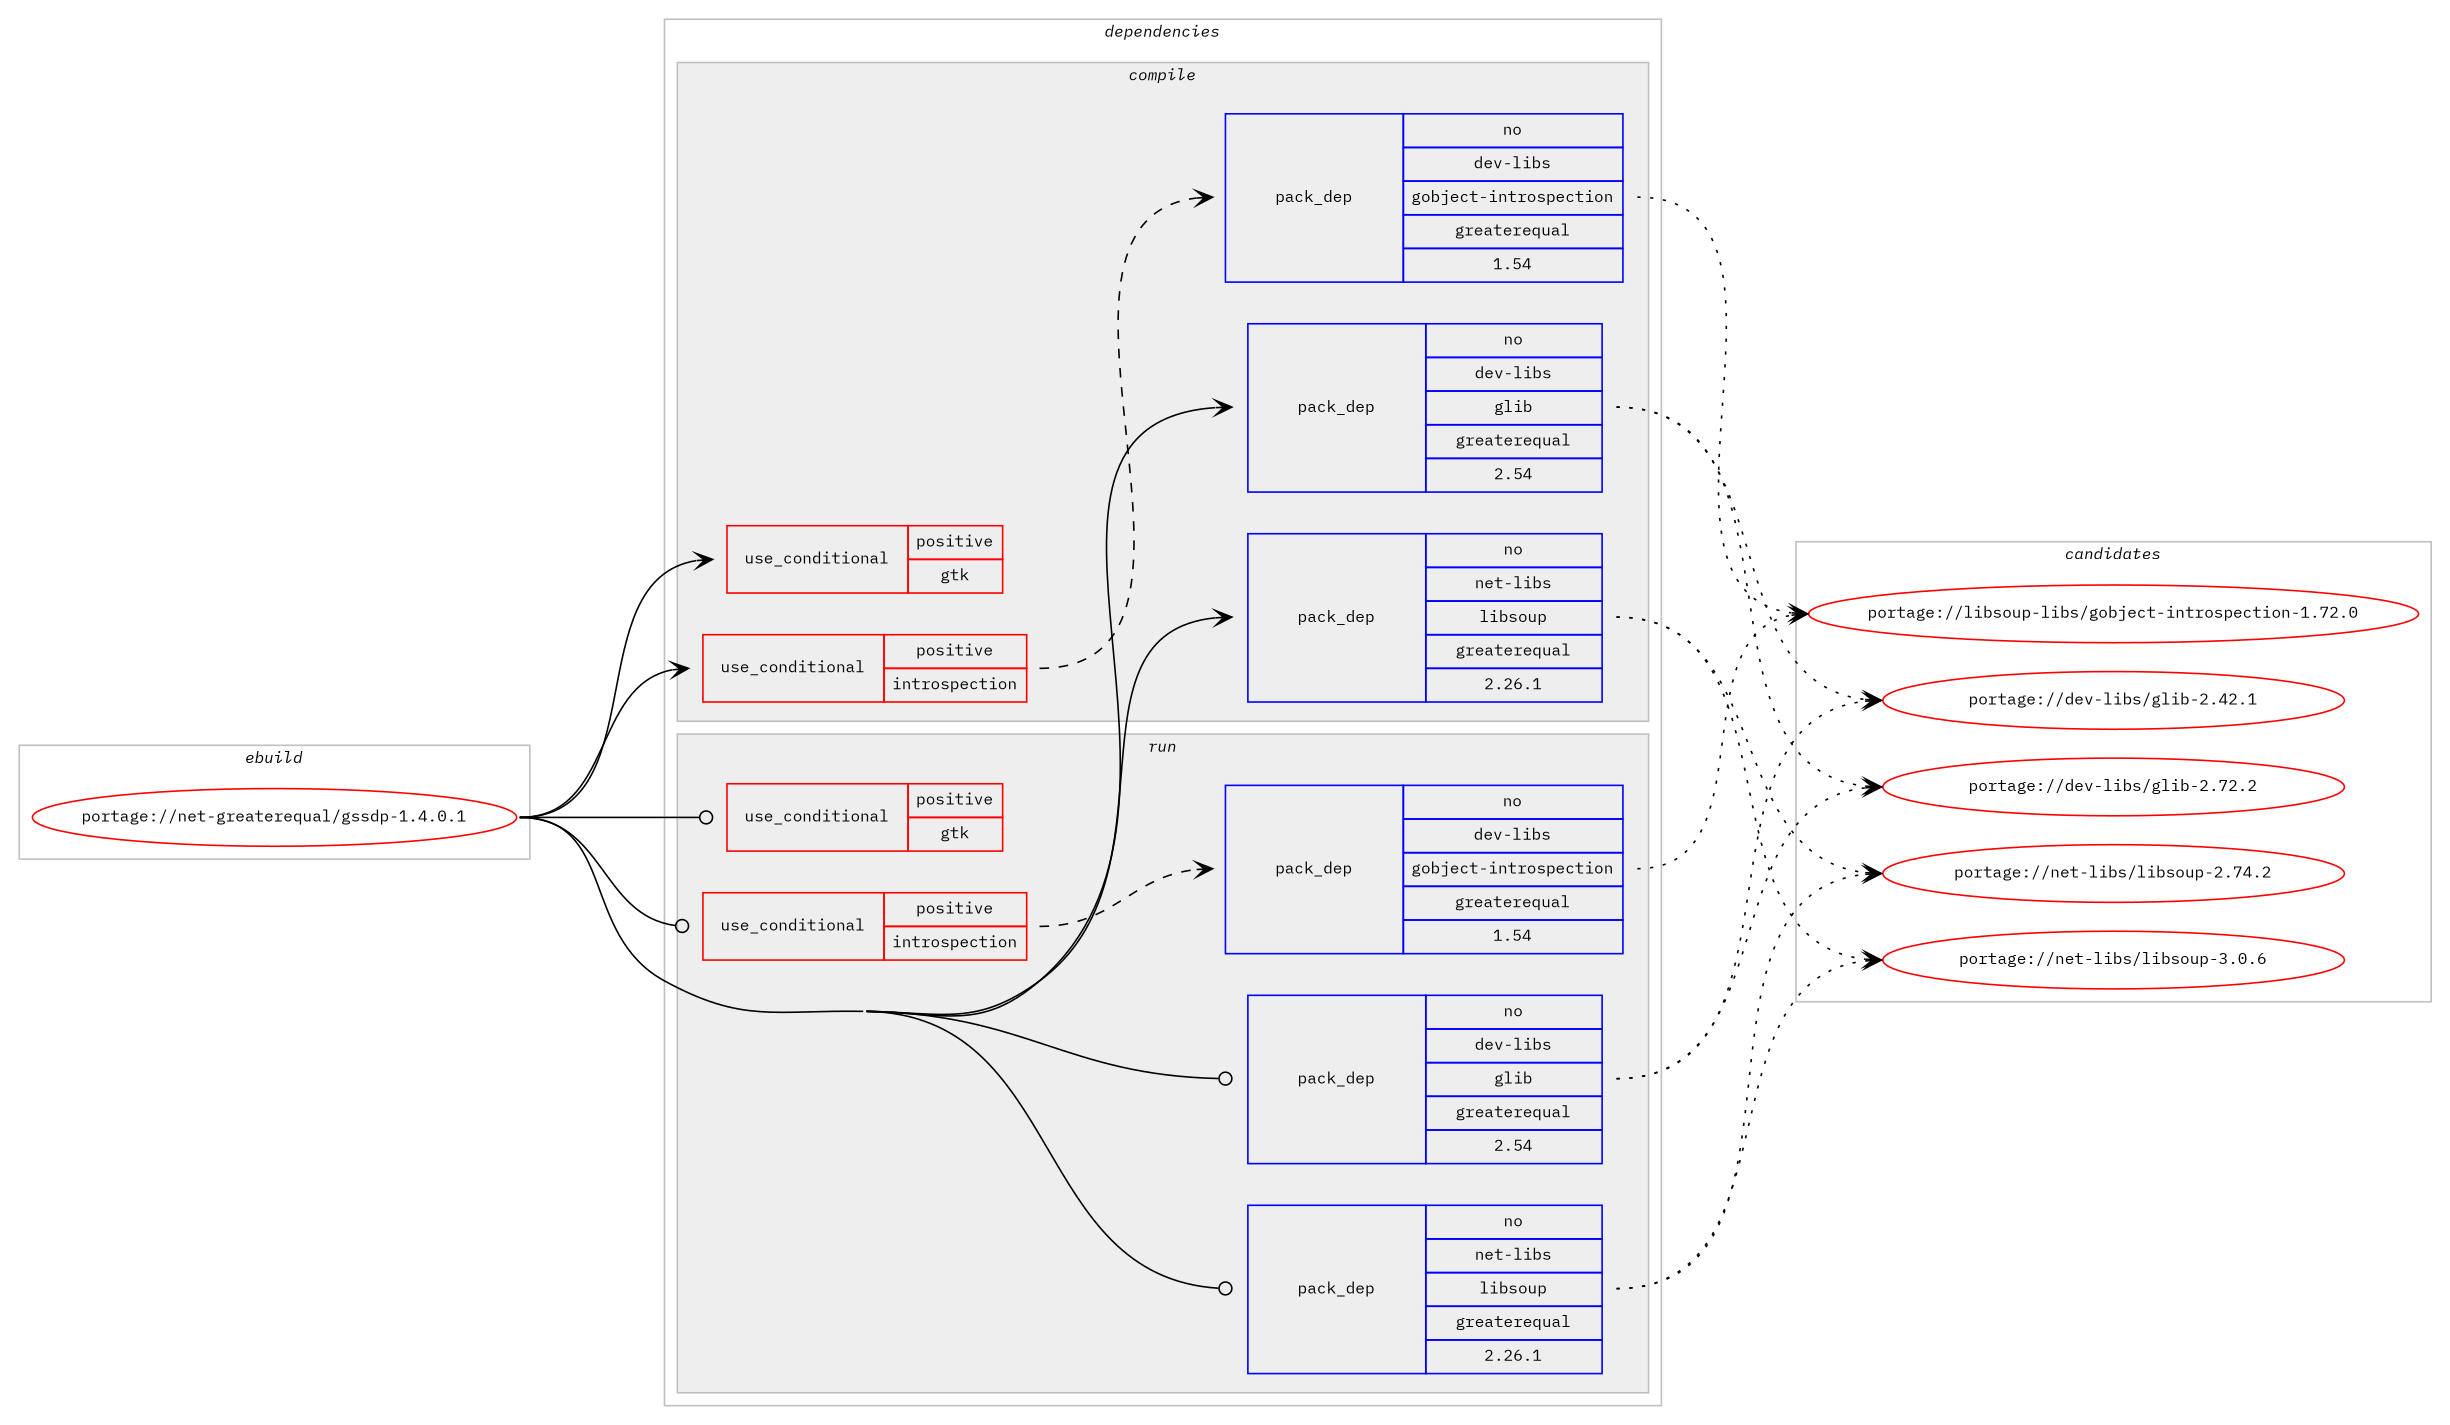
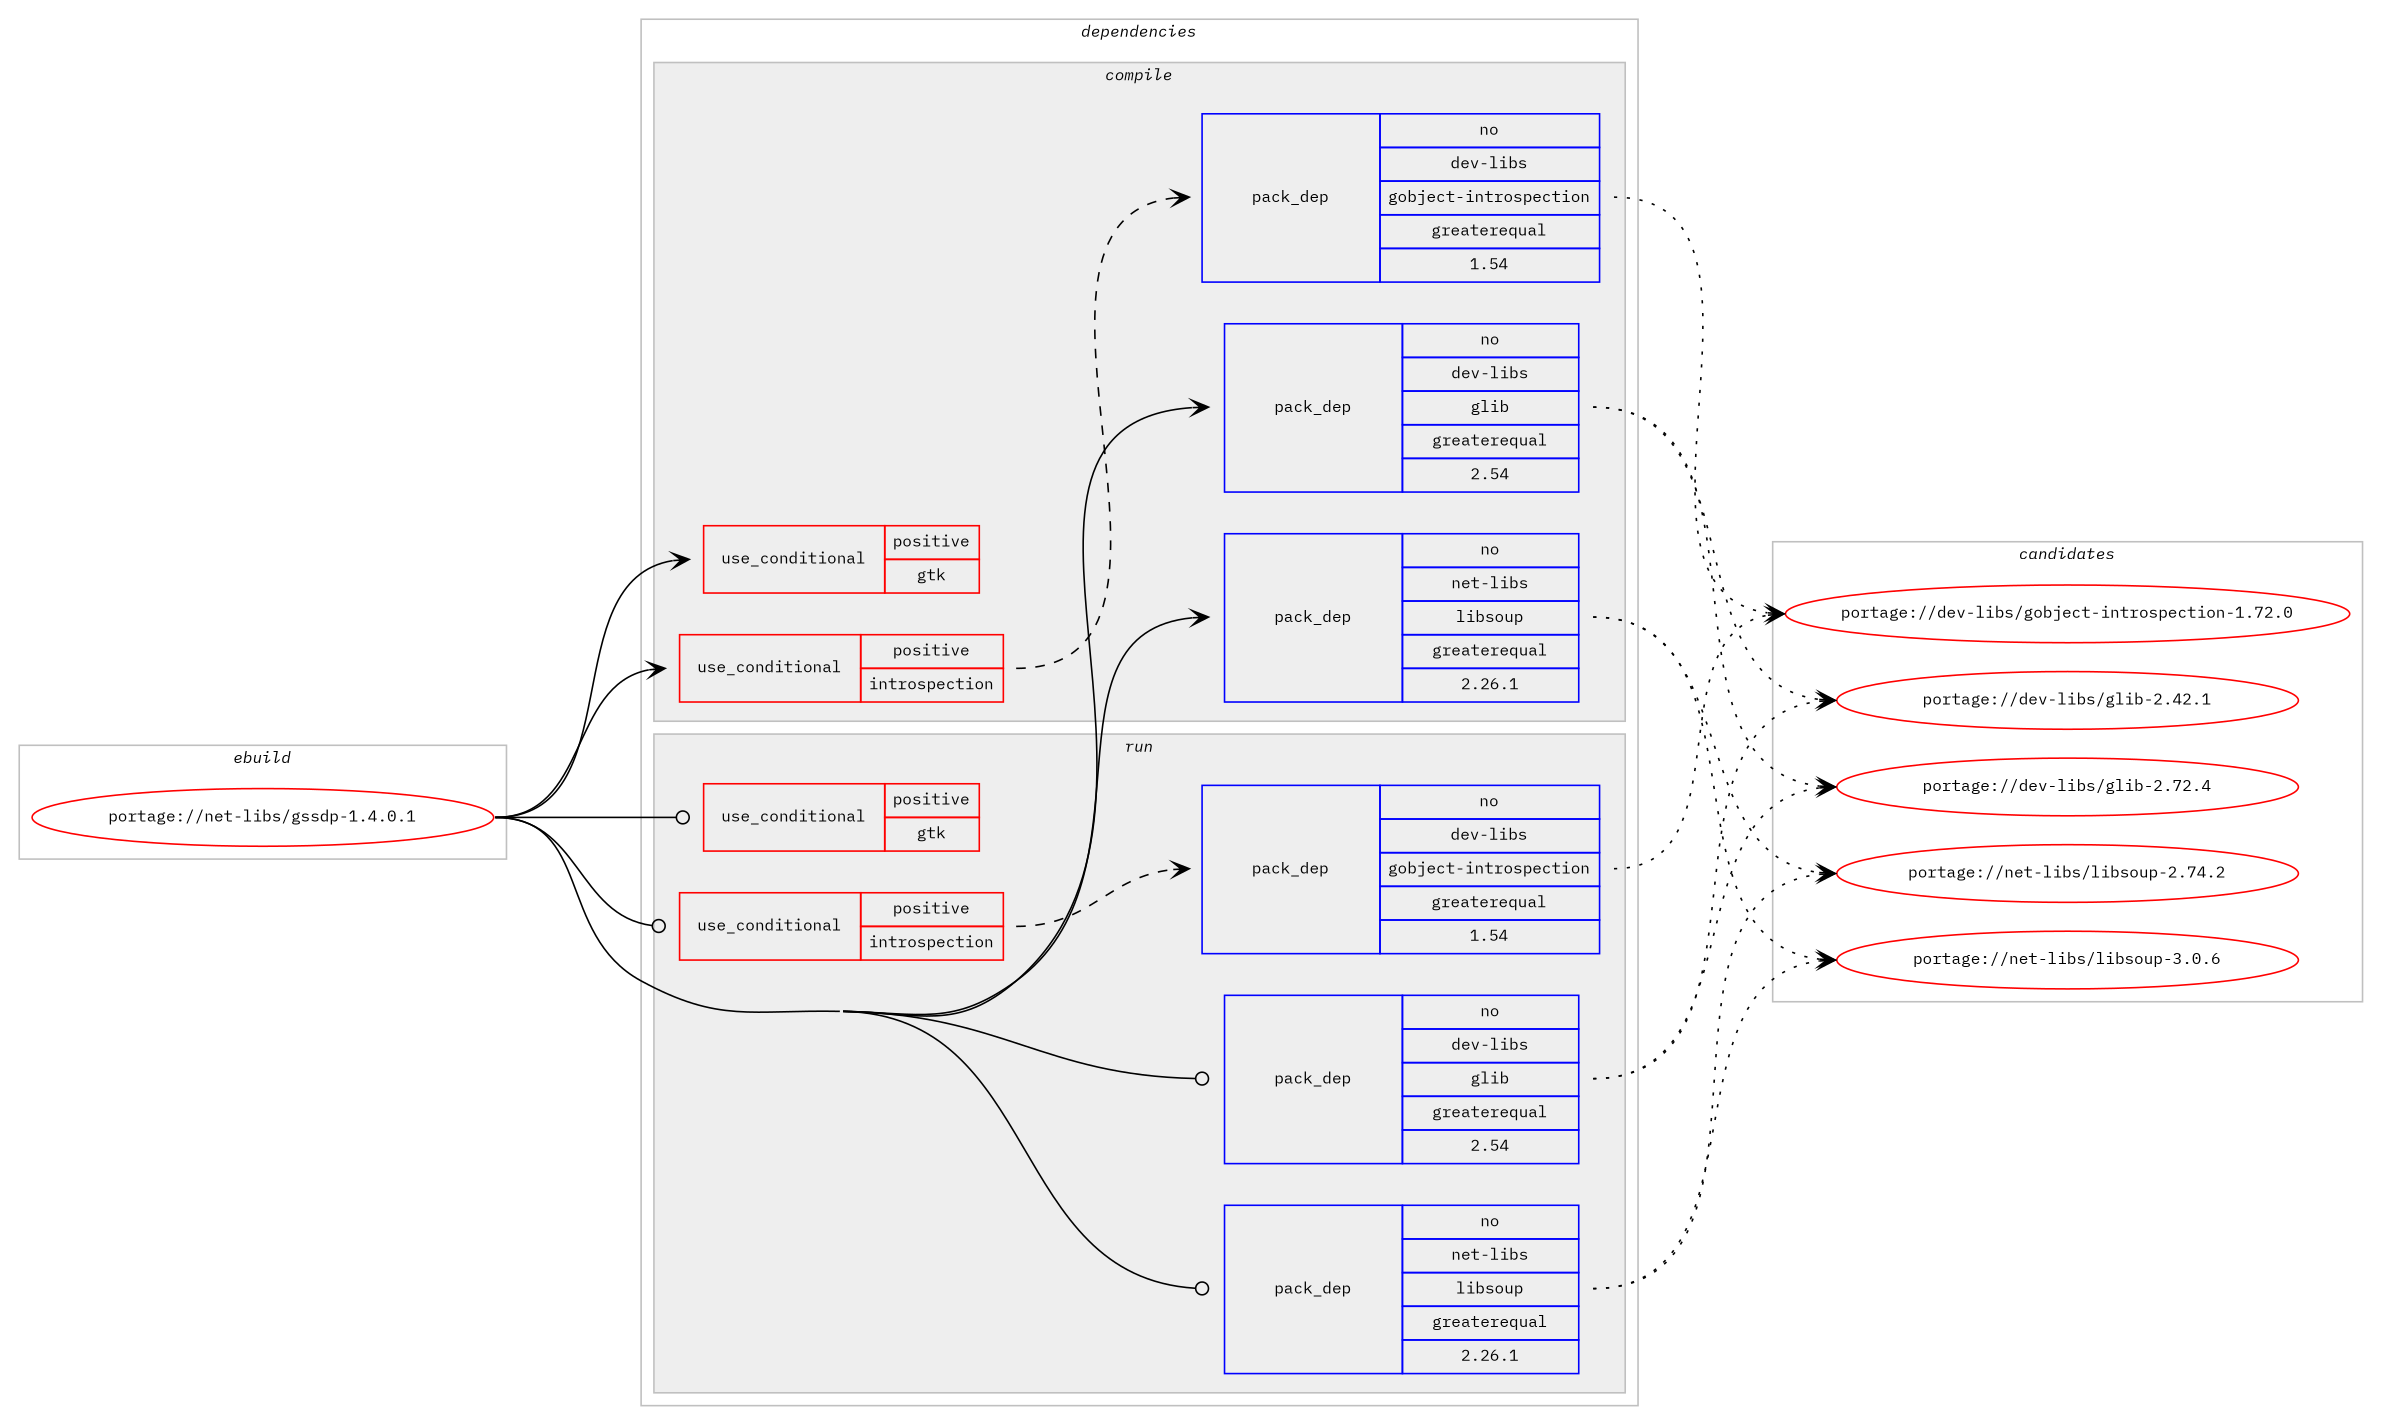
node "portage://libsoup-libs/gobject-introspection-1.72.0": label "portage://libsoup-libs/gobject-introspection-1.72.0" -> "portage://dev-libs/gobject-introspection-1.72.0"
node "portage://dev-libs/glib-2.72.2": label "portage://dev-libs/glib-2.72.2" -> "portage://dev-libs/glib-2.72.4"
node "portage://net-greaterequal/gssdp-1.4.0.1": label "portage://net-greaterequal/gssdp-1.4.0.1" -> "portage://net-libs/gssdp-1.4.0.1"
